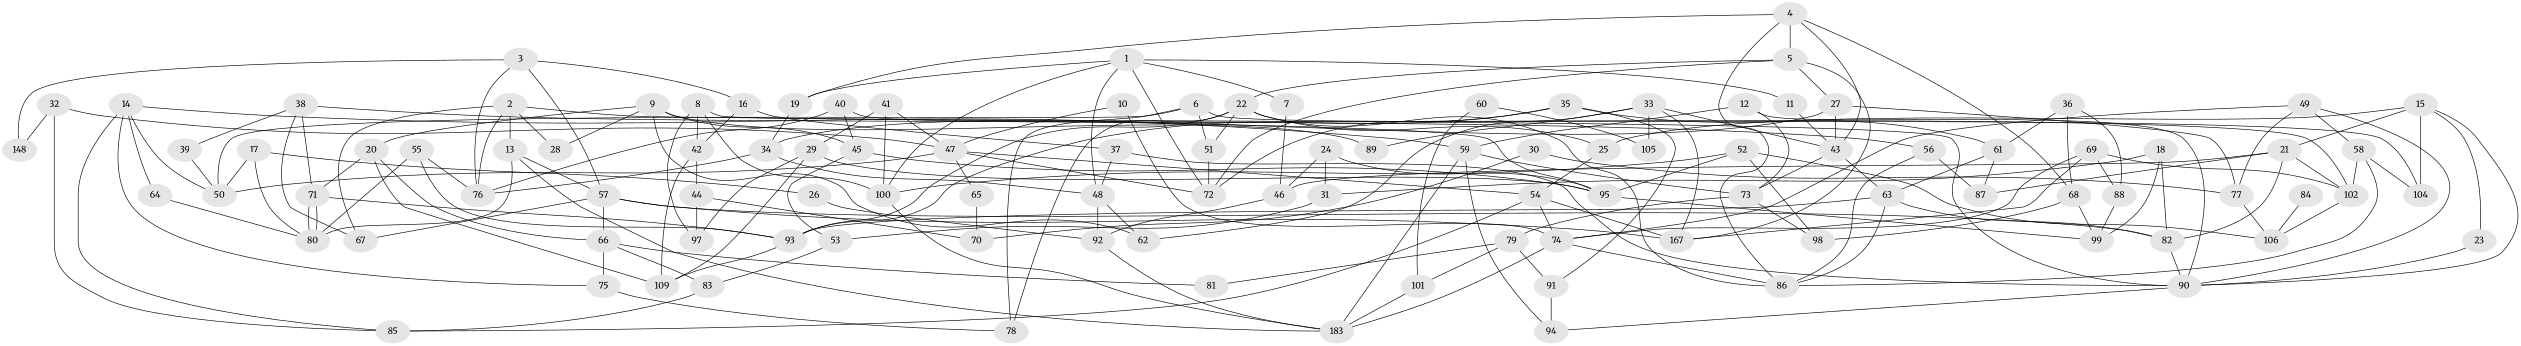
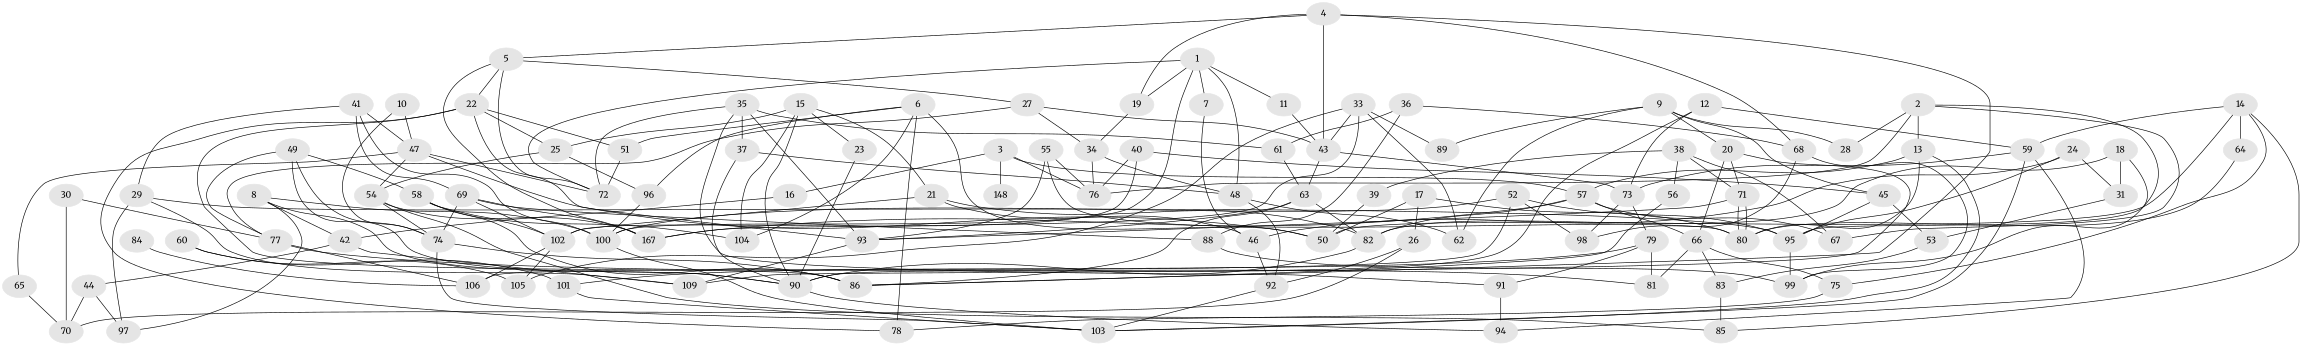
node "32": removed
edge "16" -- "37": now "35" -- "37"
edge "41" -- "69": added
node "96": added
node "87": removed
edge "102" -- "105": added
edge "77" -- "81": added
edge "26" -- "70": added
node "183": label "183" -> "103"
